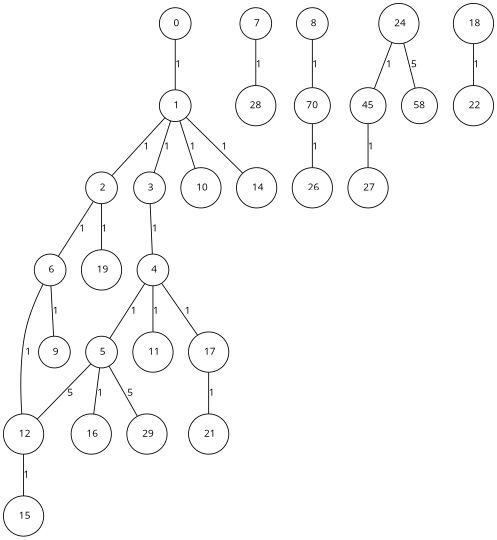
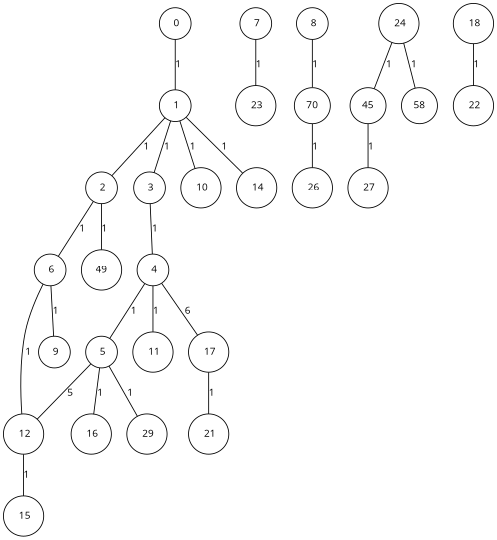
edge "24" -- "58": label "5" -> "1"
node "28": label "28" -> "23"
node "19": label "19" -> "49"
edge "4" -- "17": label "1" -> "6"
edge "5" -- "29": label "5" -> "1"
